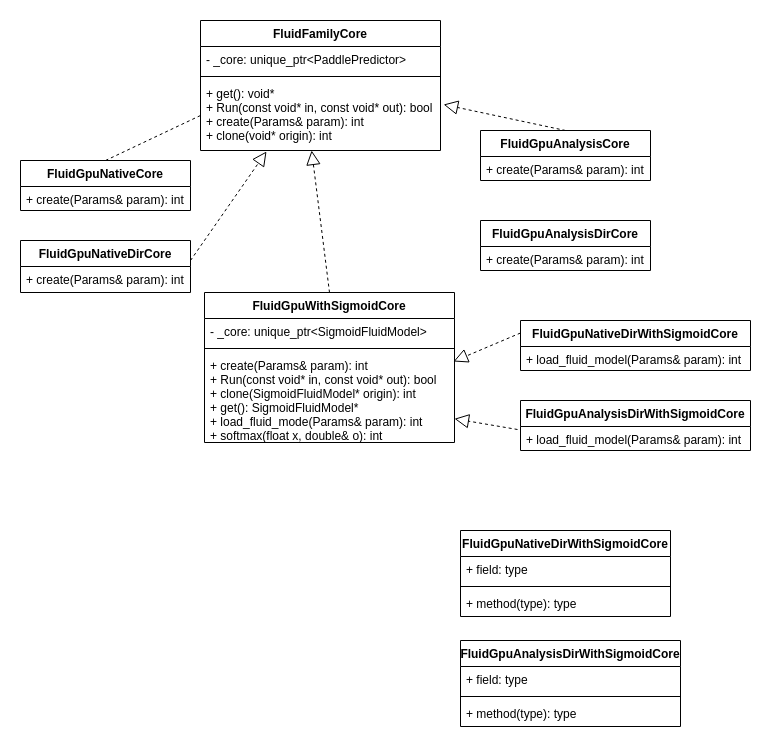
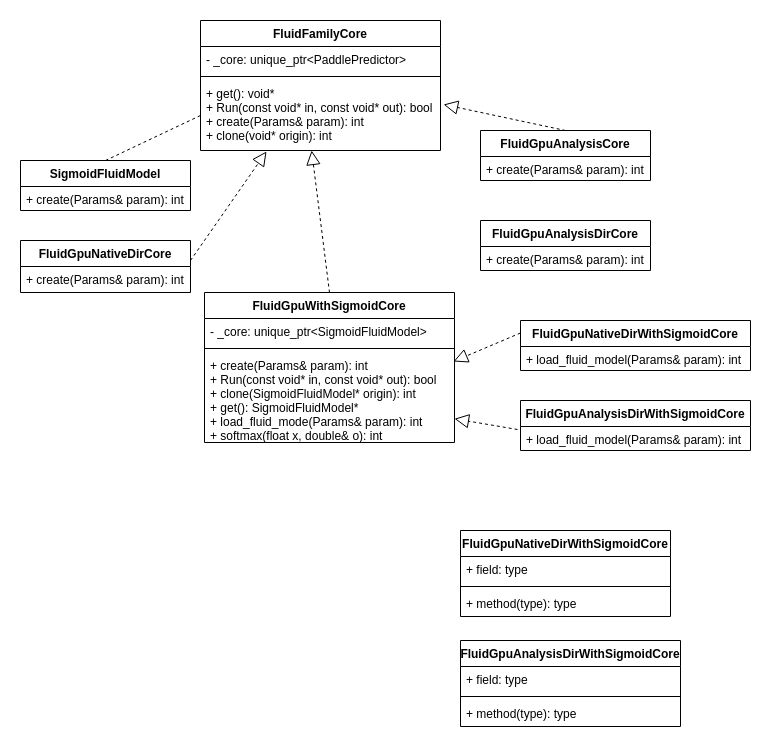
node "FluidGpuNativeCore": label "FluidGpuNativeCore" -> "SigmoidFluidModel"
